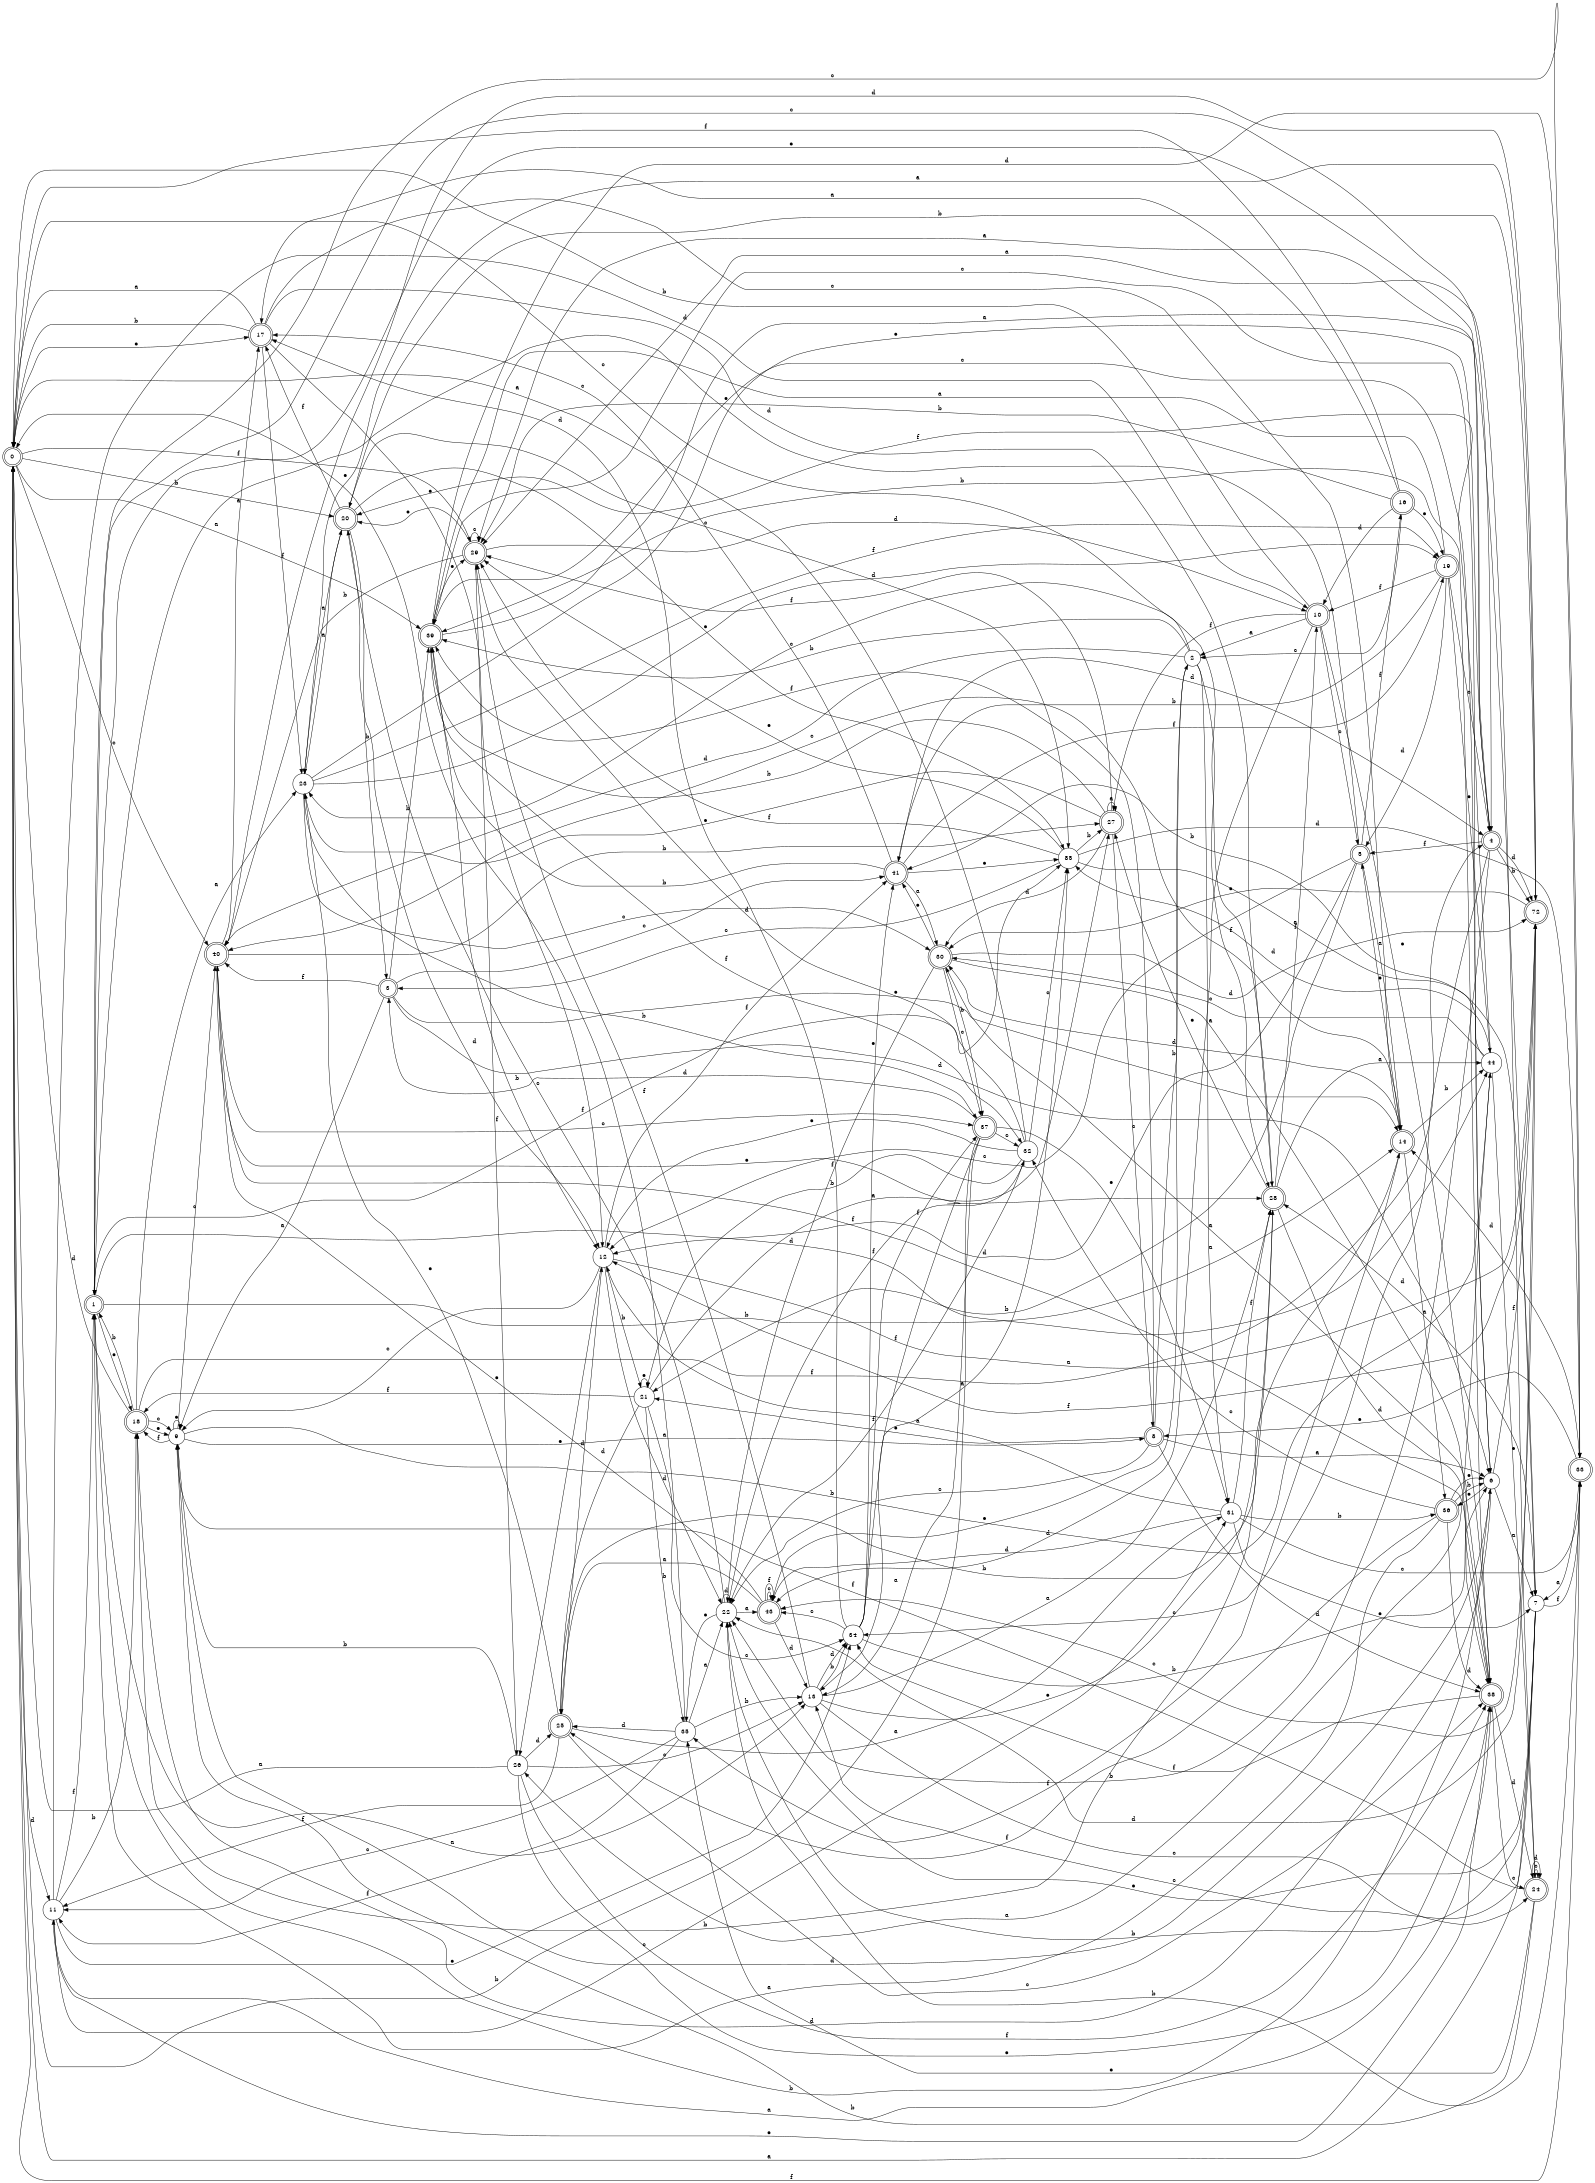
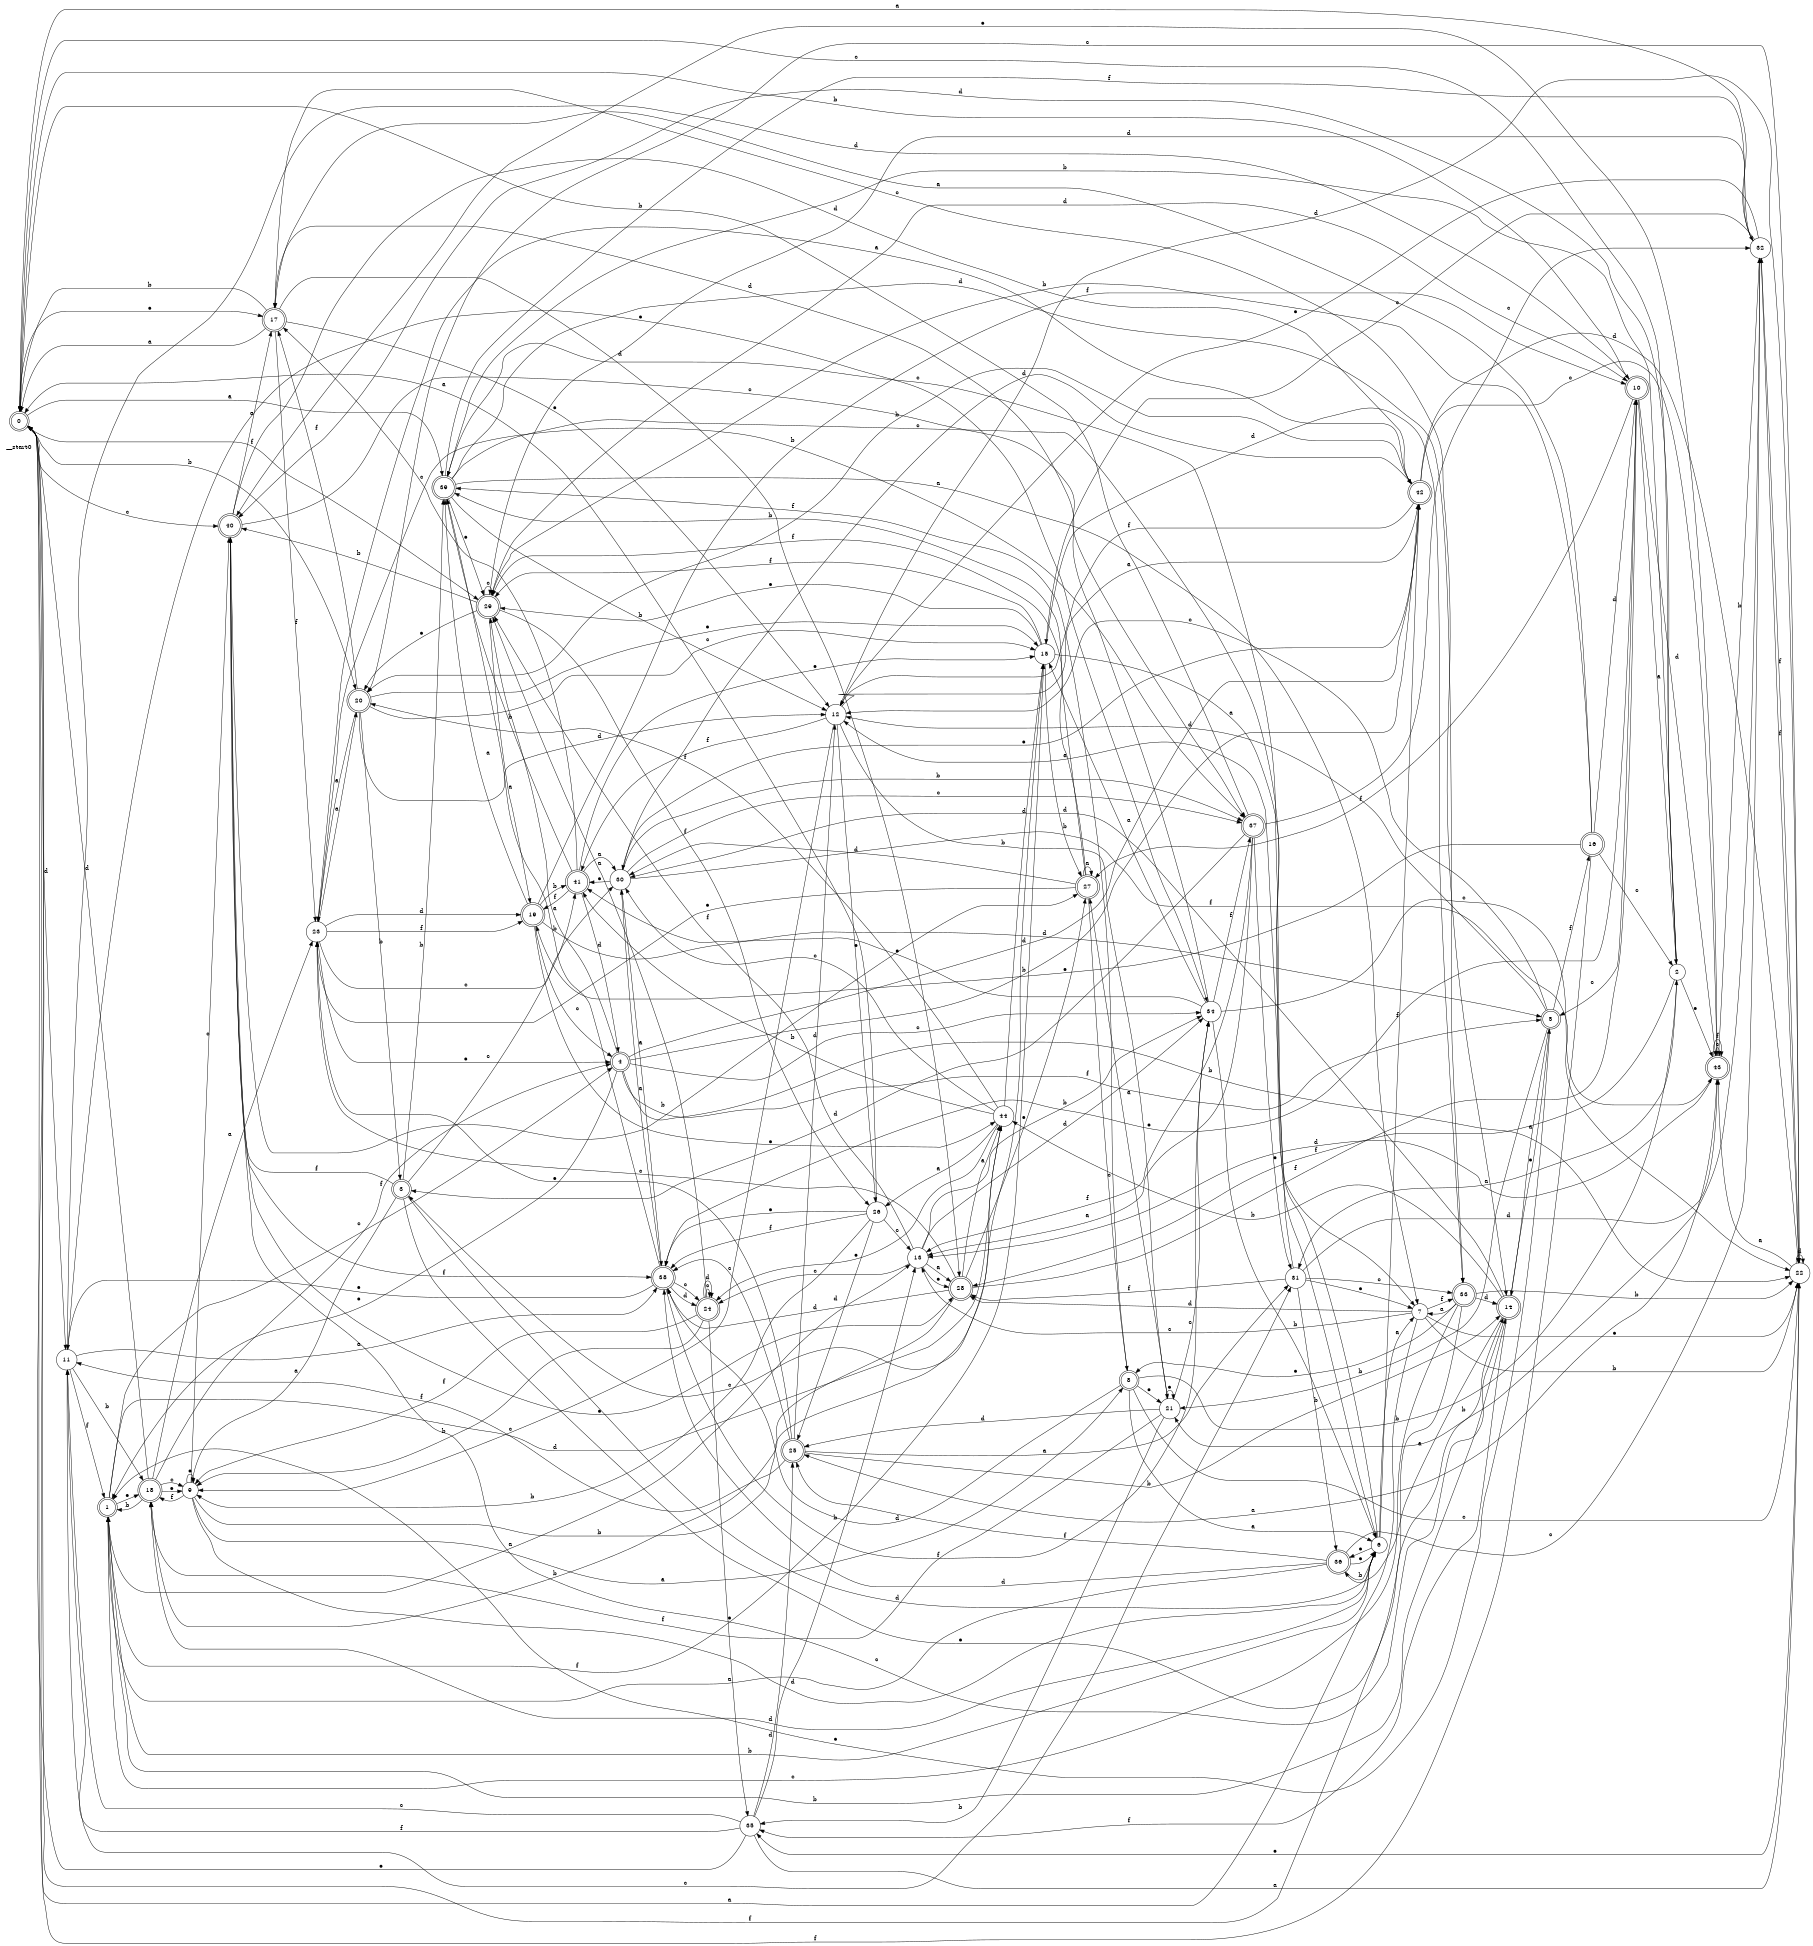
node "__start0": added
edge "43" -> "32": added, label "b"
edge "29" -> "19": added, label "a"
node "85": label "85" -> "15"
node "72": label "72" -> "42"
node "30": shape doublecircle -> circle
